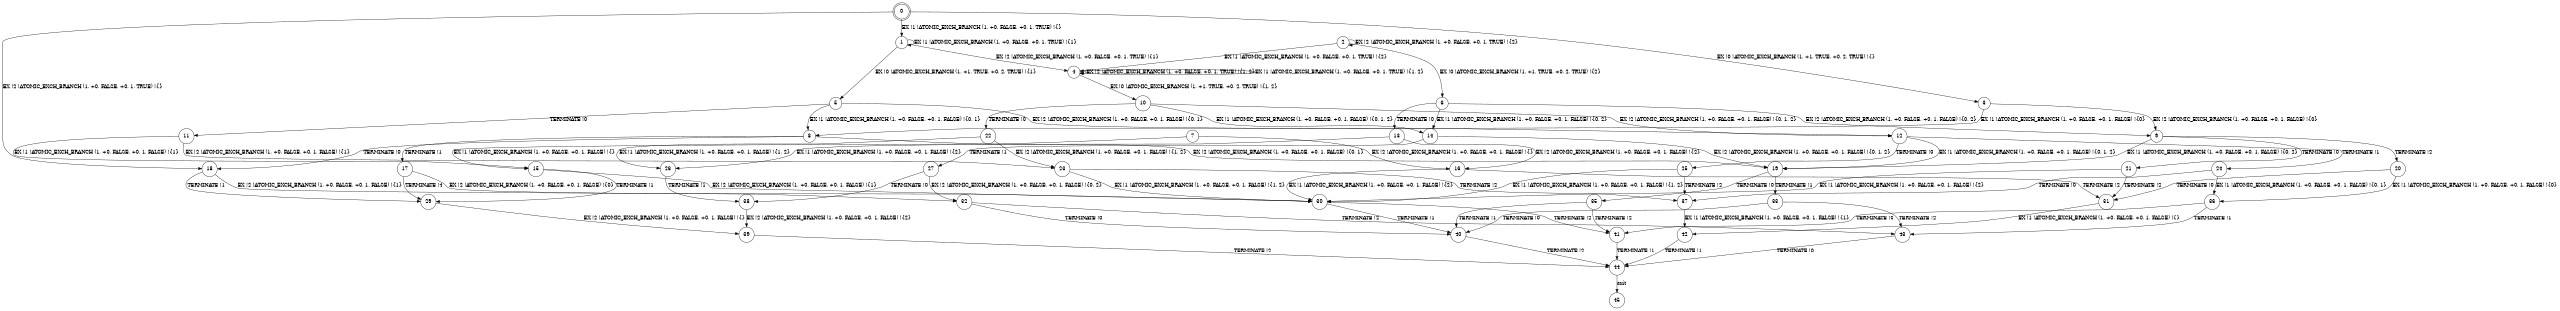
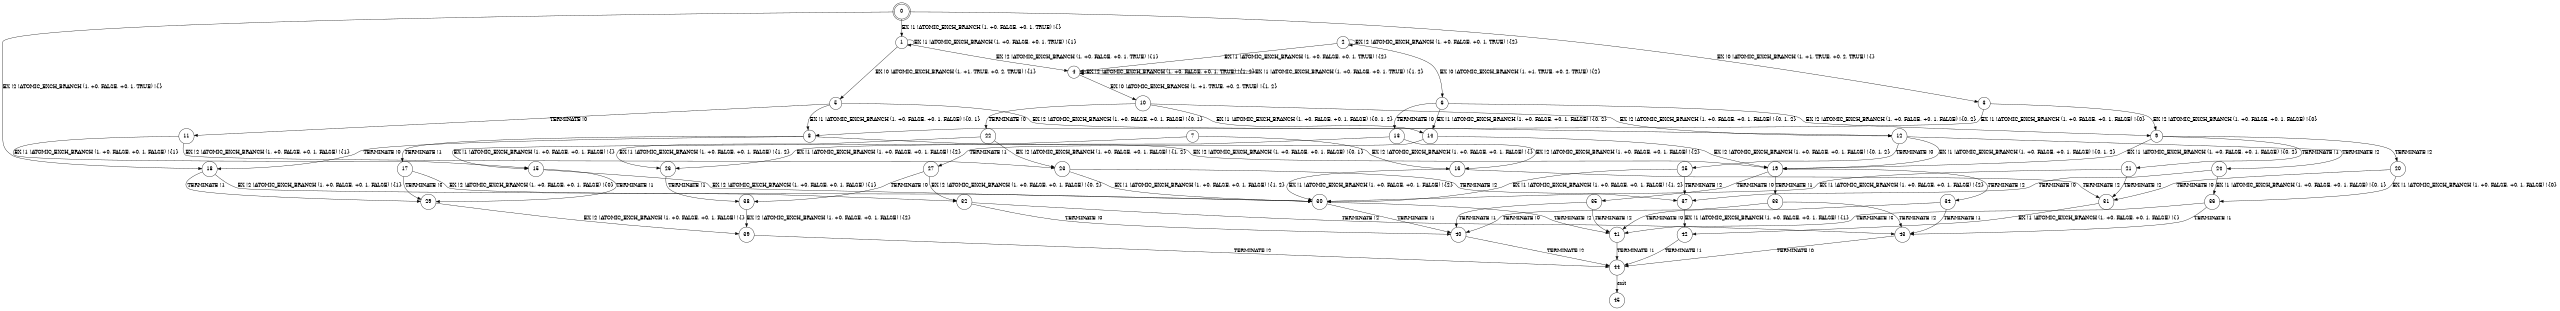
edge "9" -> "21": label "TERMINATE !0" -> "TERMINATE !1"
edge "12" -> "24": label "TERMINATE !1" -> "TERMINATE !2"
edge "17" -> "29": label "TERMINATE !4" -> "TERMINATE !0"
node "34": added
